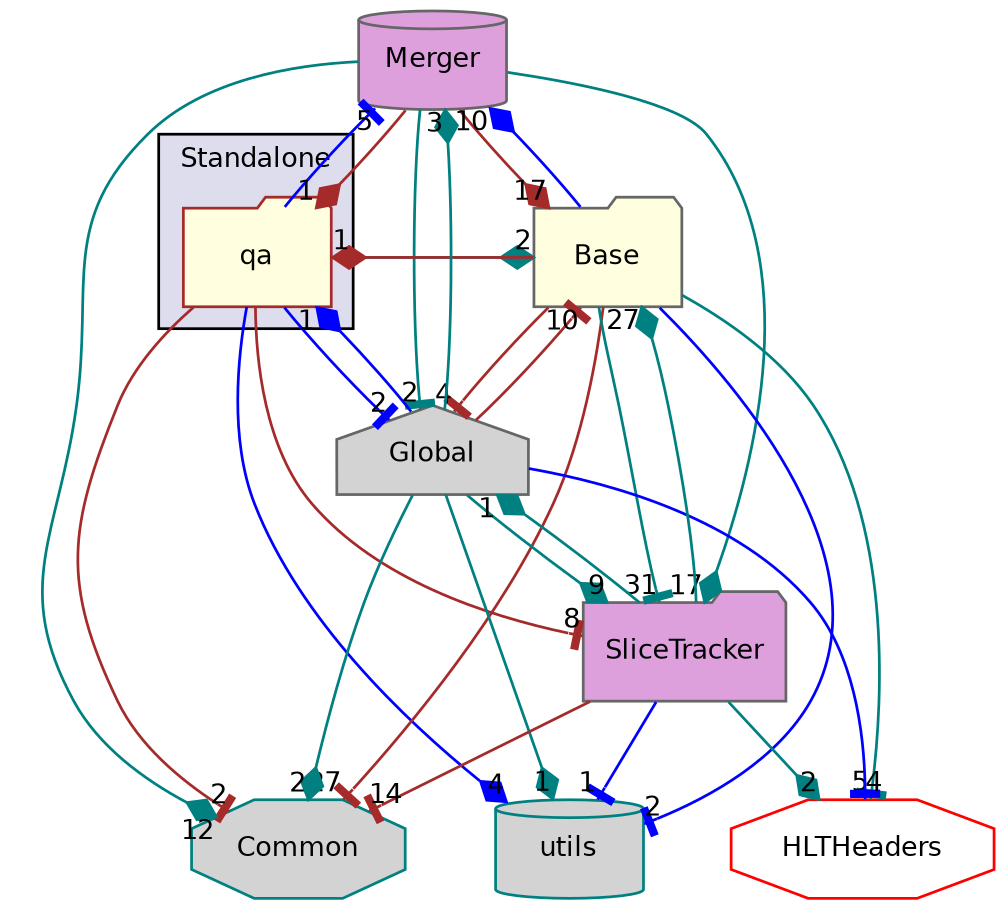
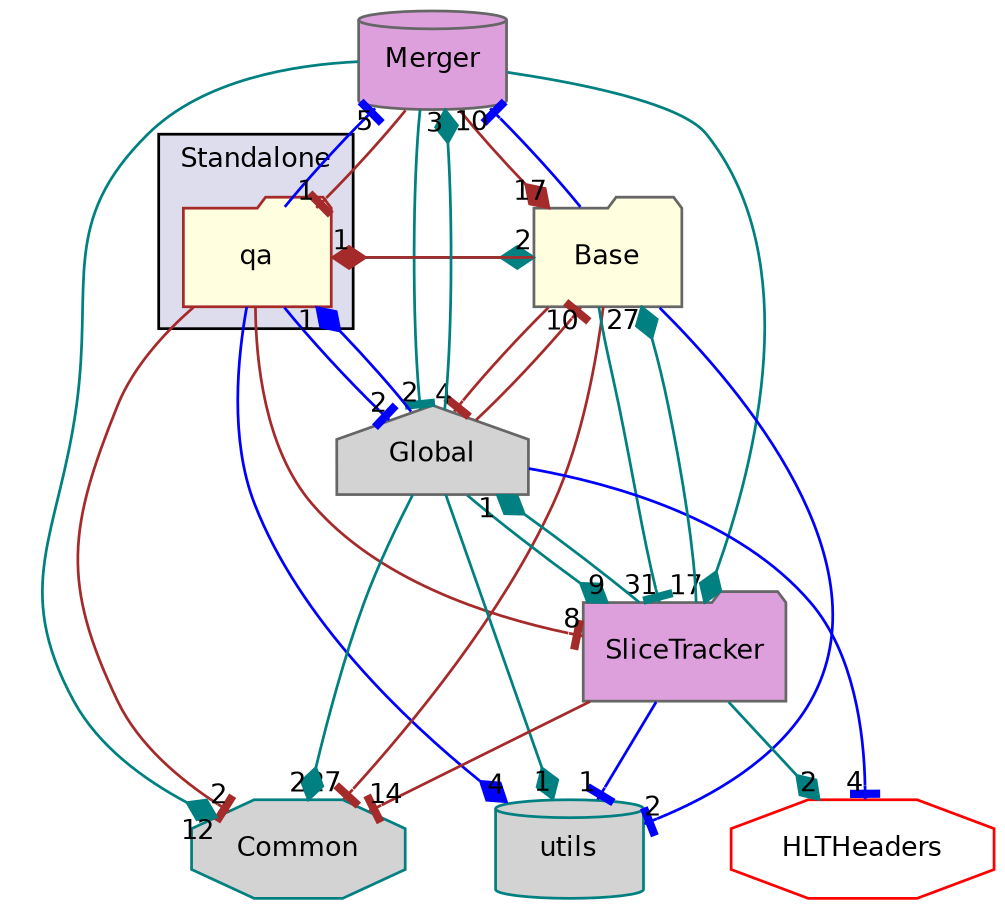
edge "Merger" -> "qa": arrowhead diamond -> tee
edge "Base" -> "Merger": arrowhead diamond -> tee
edge "Base" -> "HLTHeaders": removed
